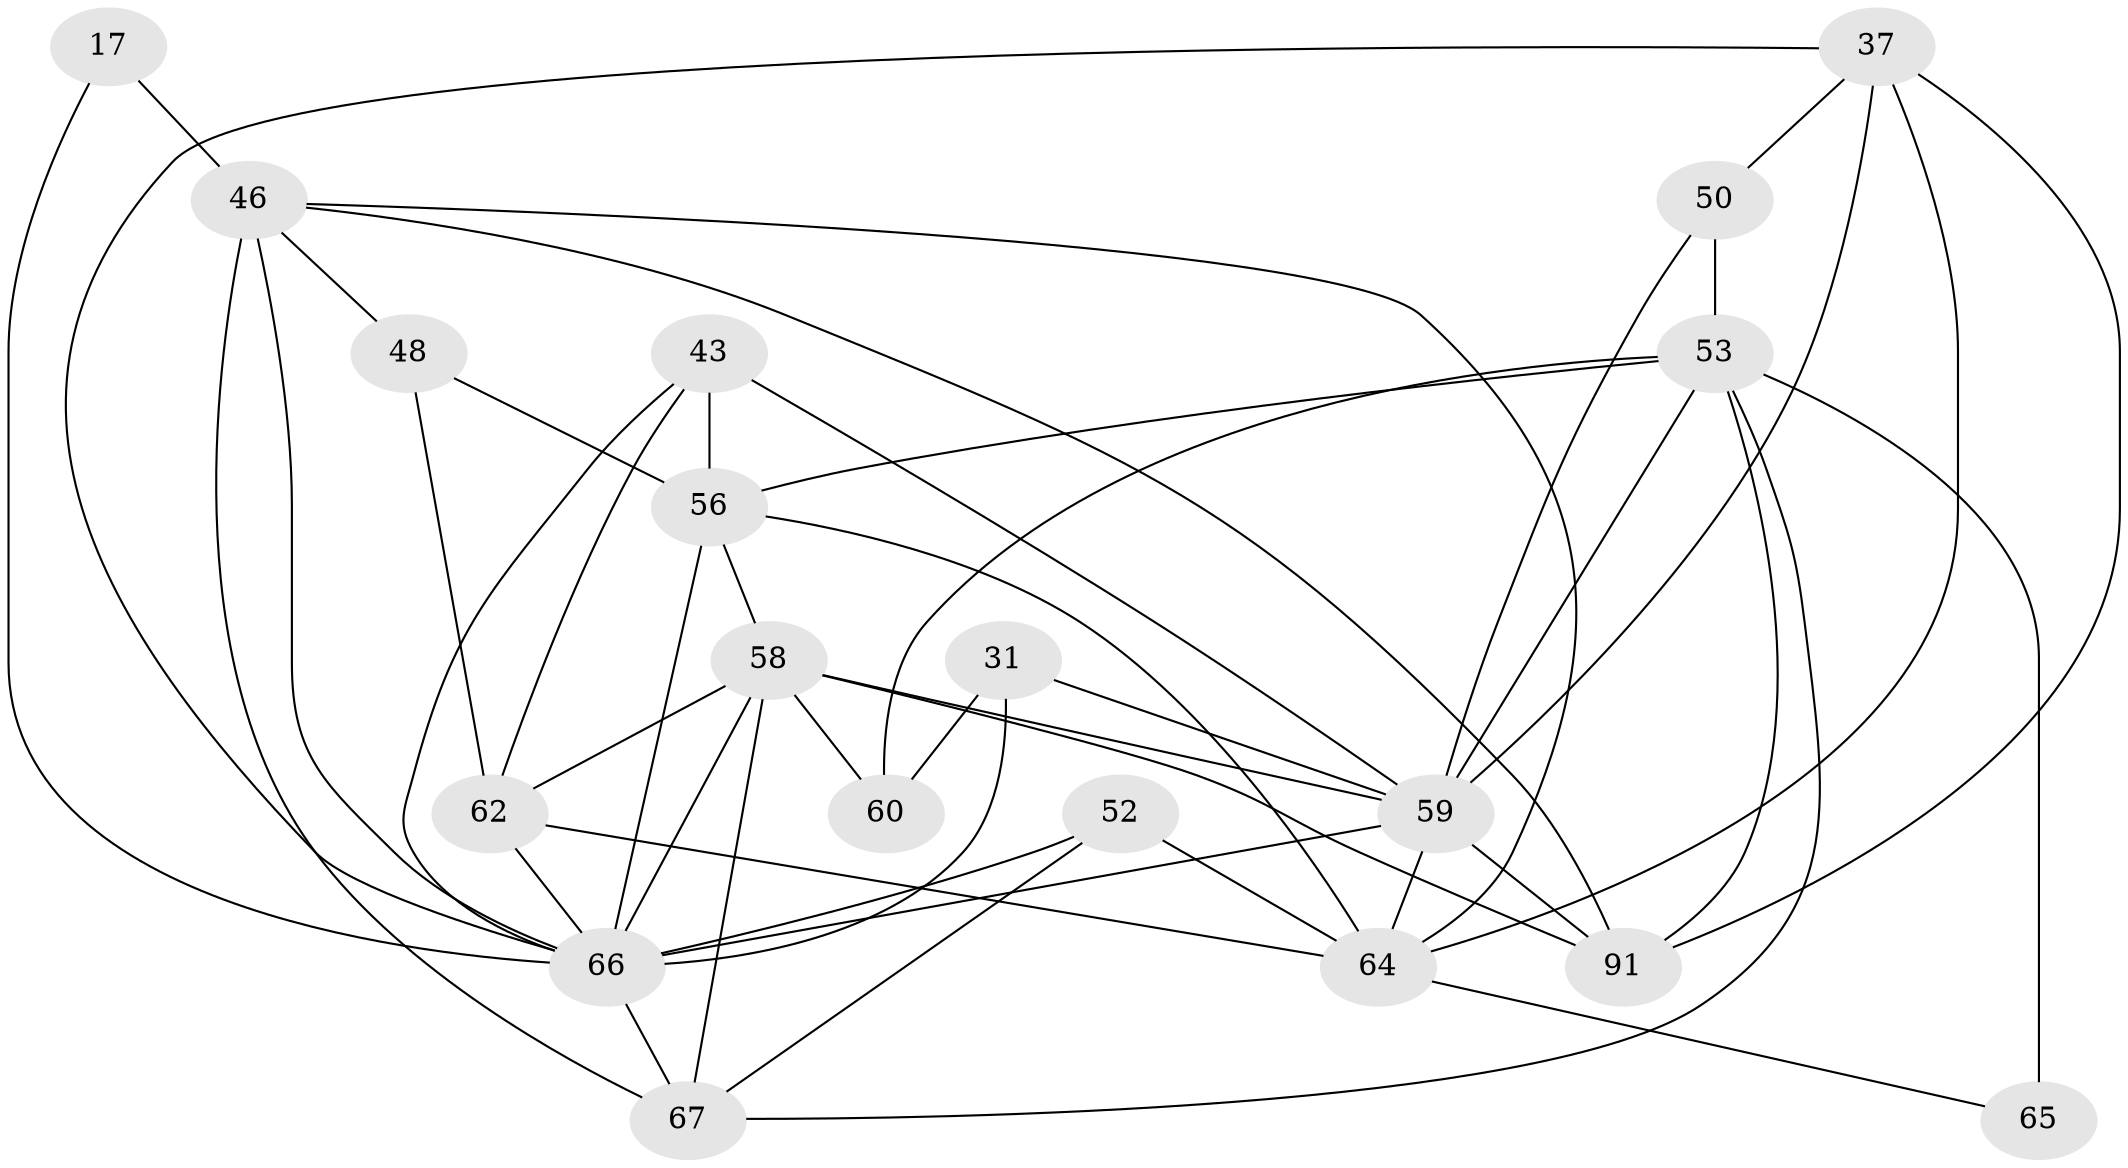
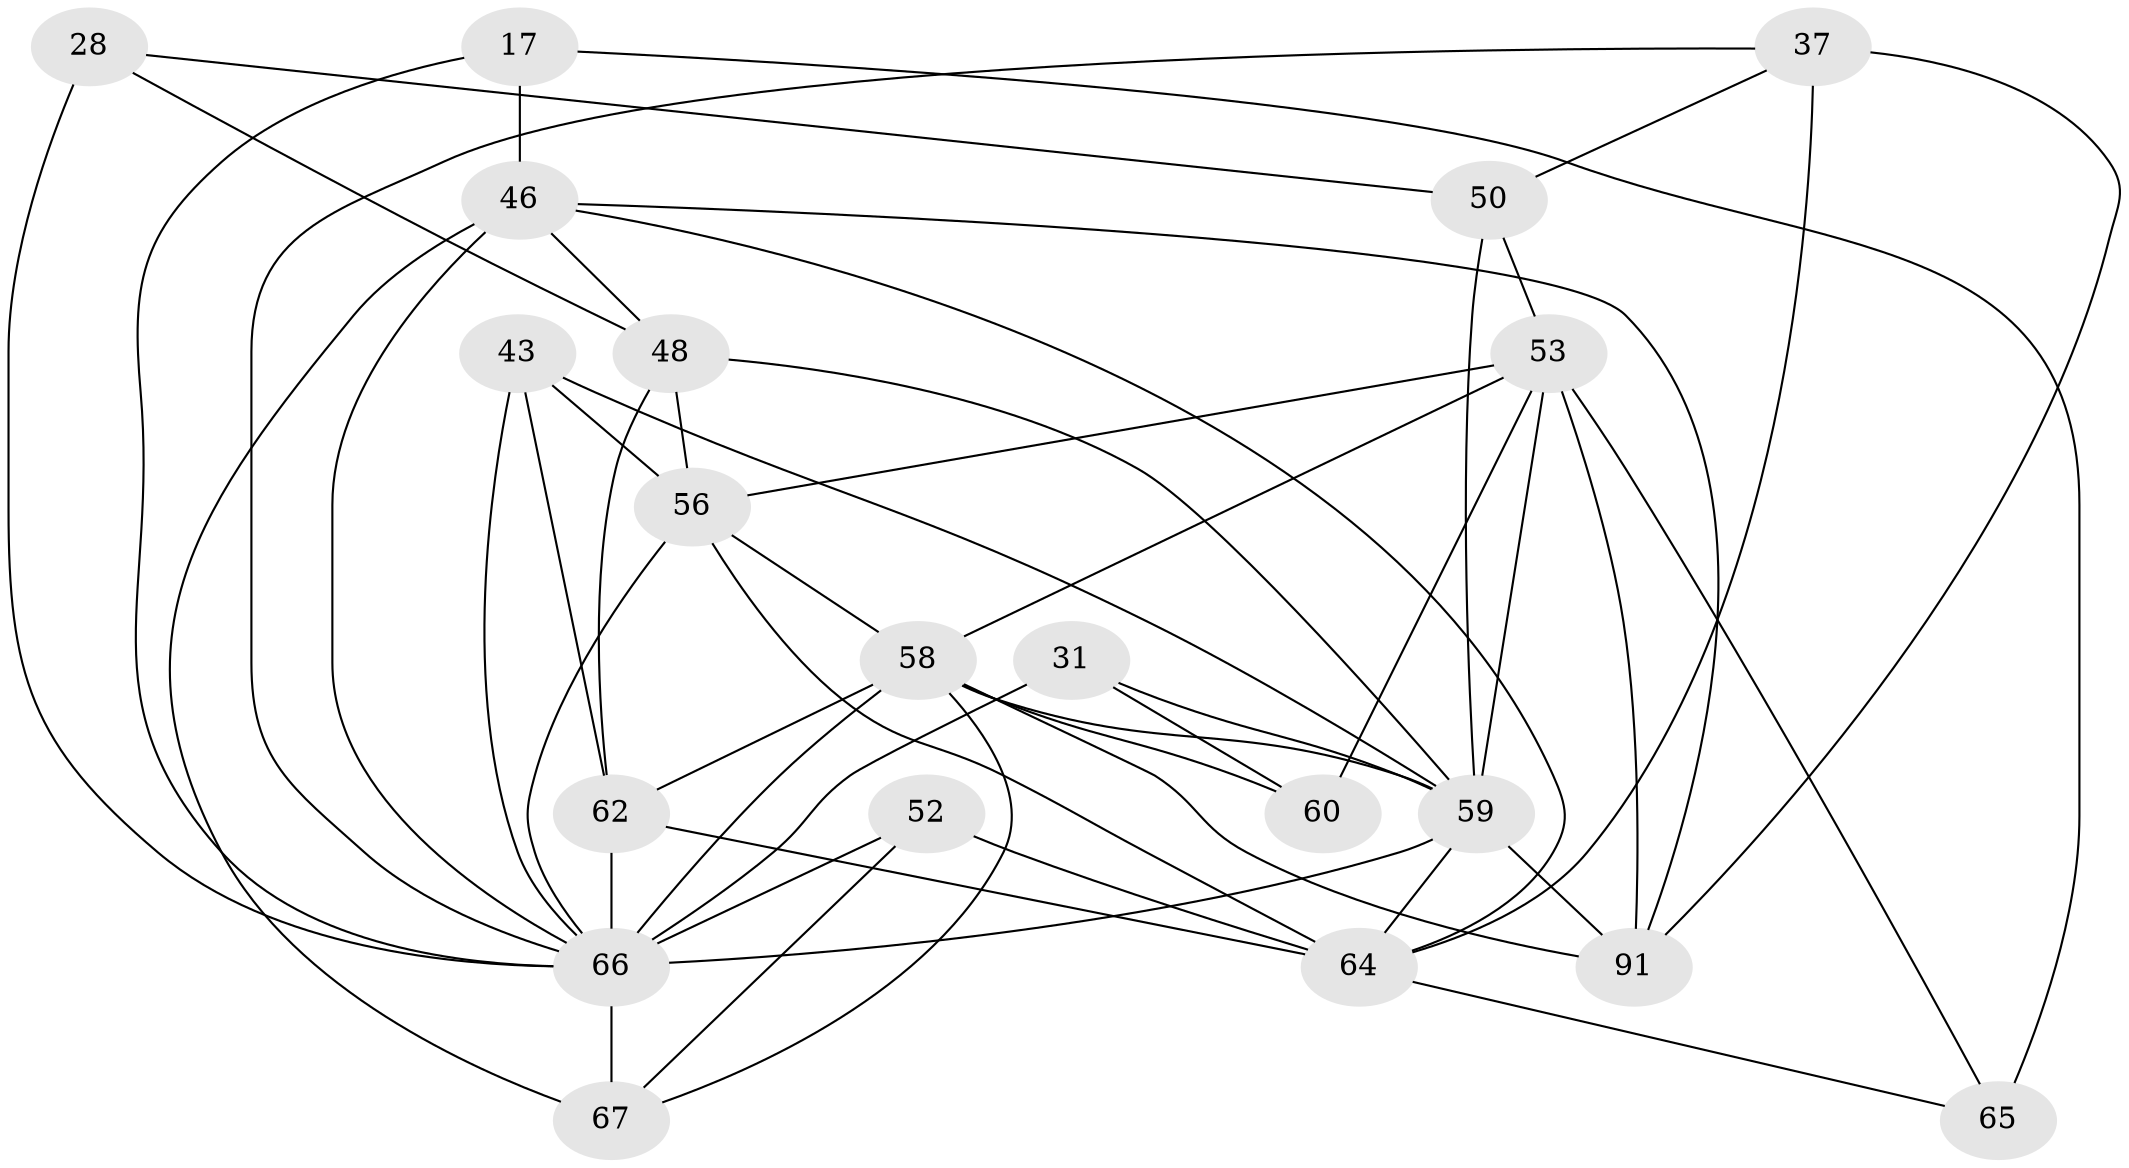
node "28": added
edge "17" -- "65": added
edge "37" -- "59": now "48" -- "59"
edge "53" -- "67": now "53" -- "58"
